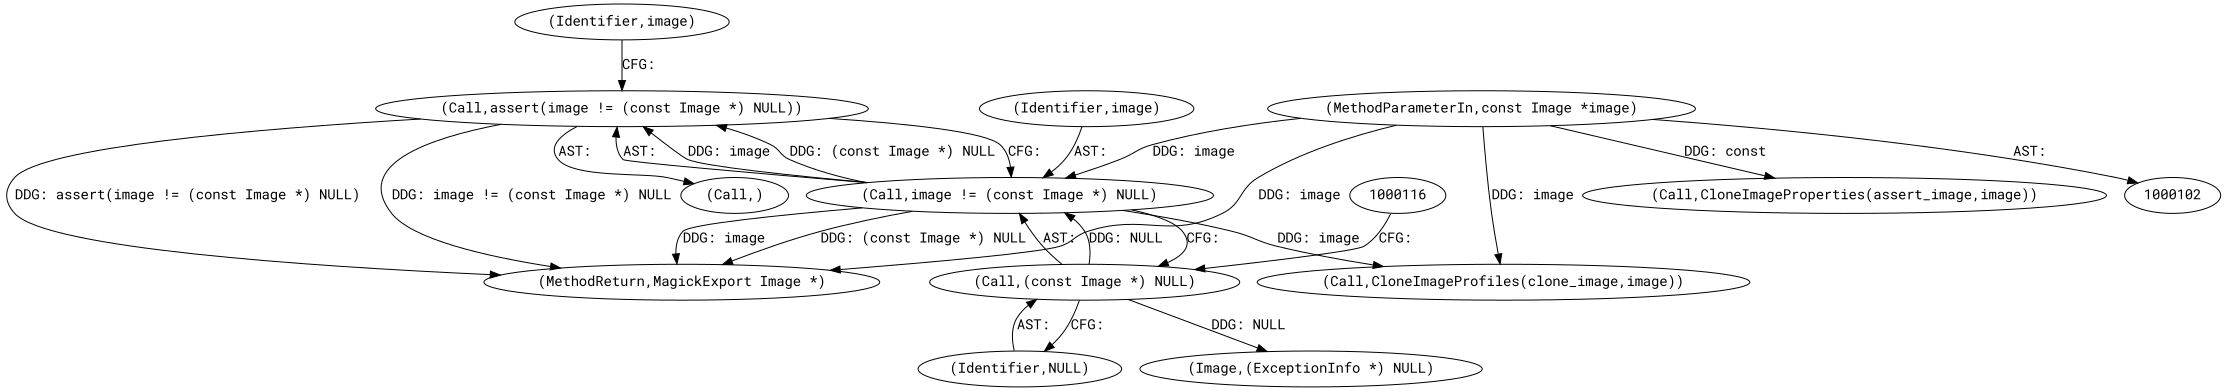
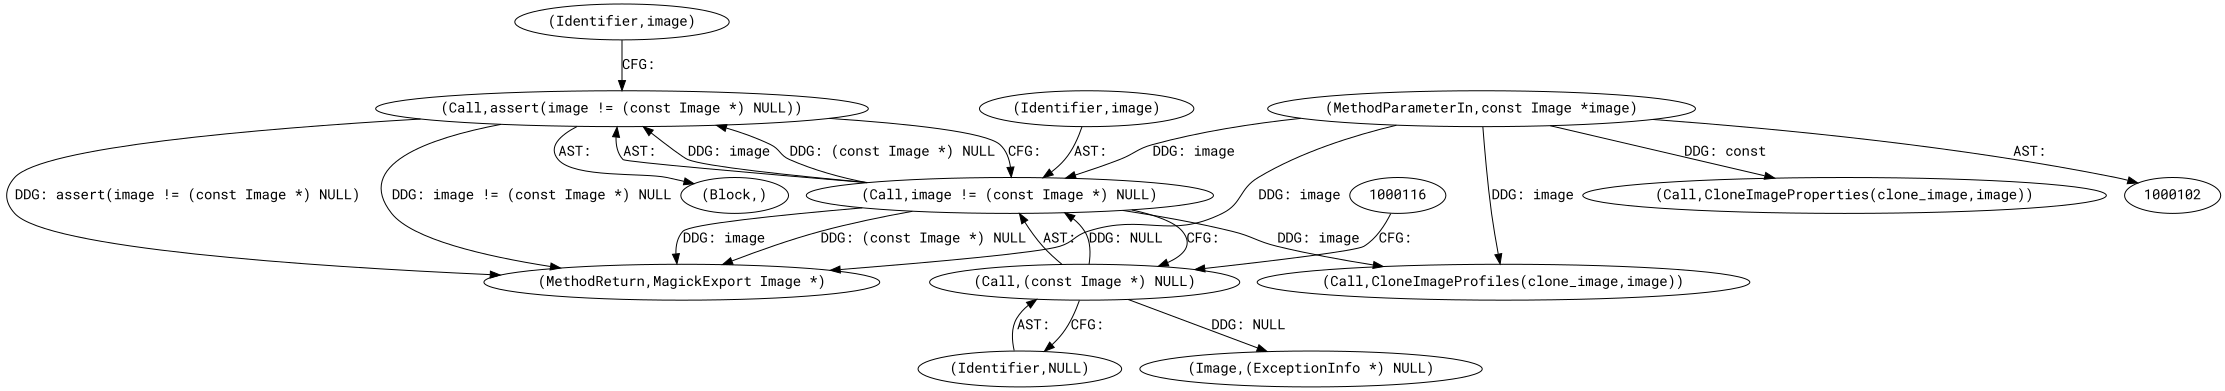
node "(Call,)": label "(Call,)" -> "(Block,)"
node "(Call,CloneImageProperties(assert_image,image))": label "(Call,CloneImageProperties(assert_image,image))" -> "(Call,CloneImageProperties(clone_image,image))"
